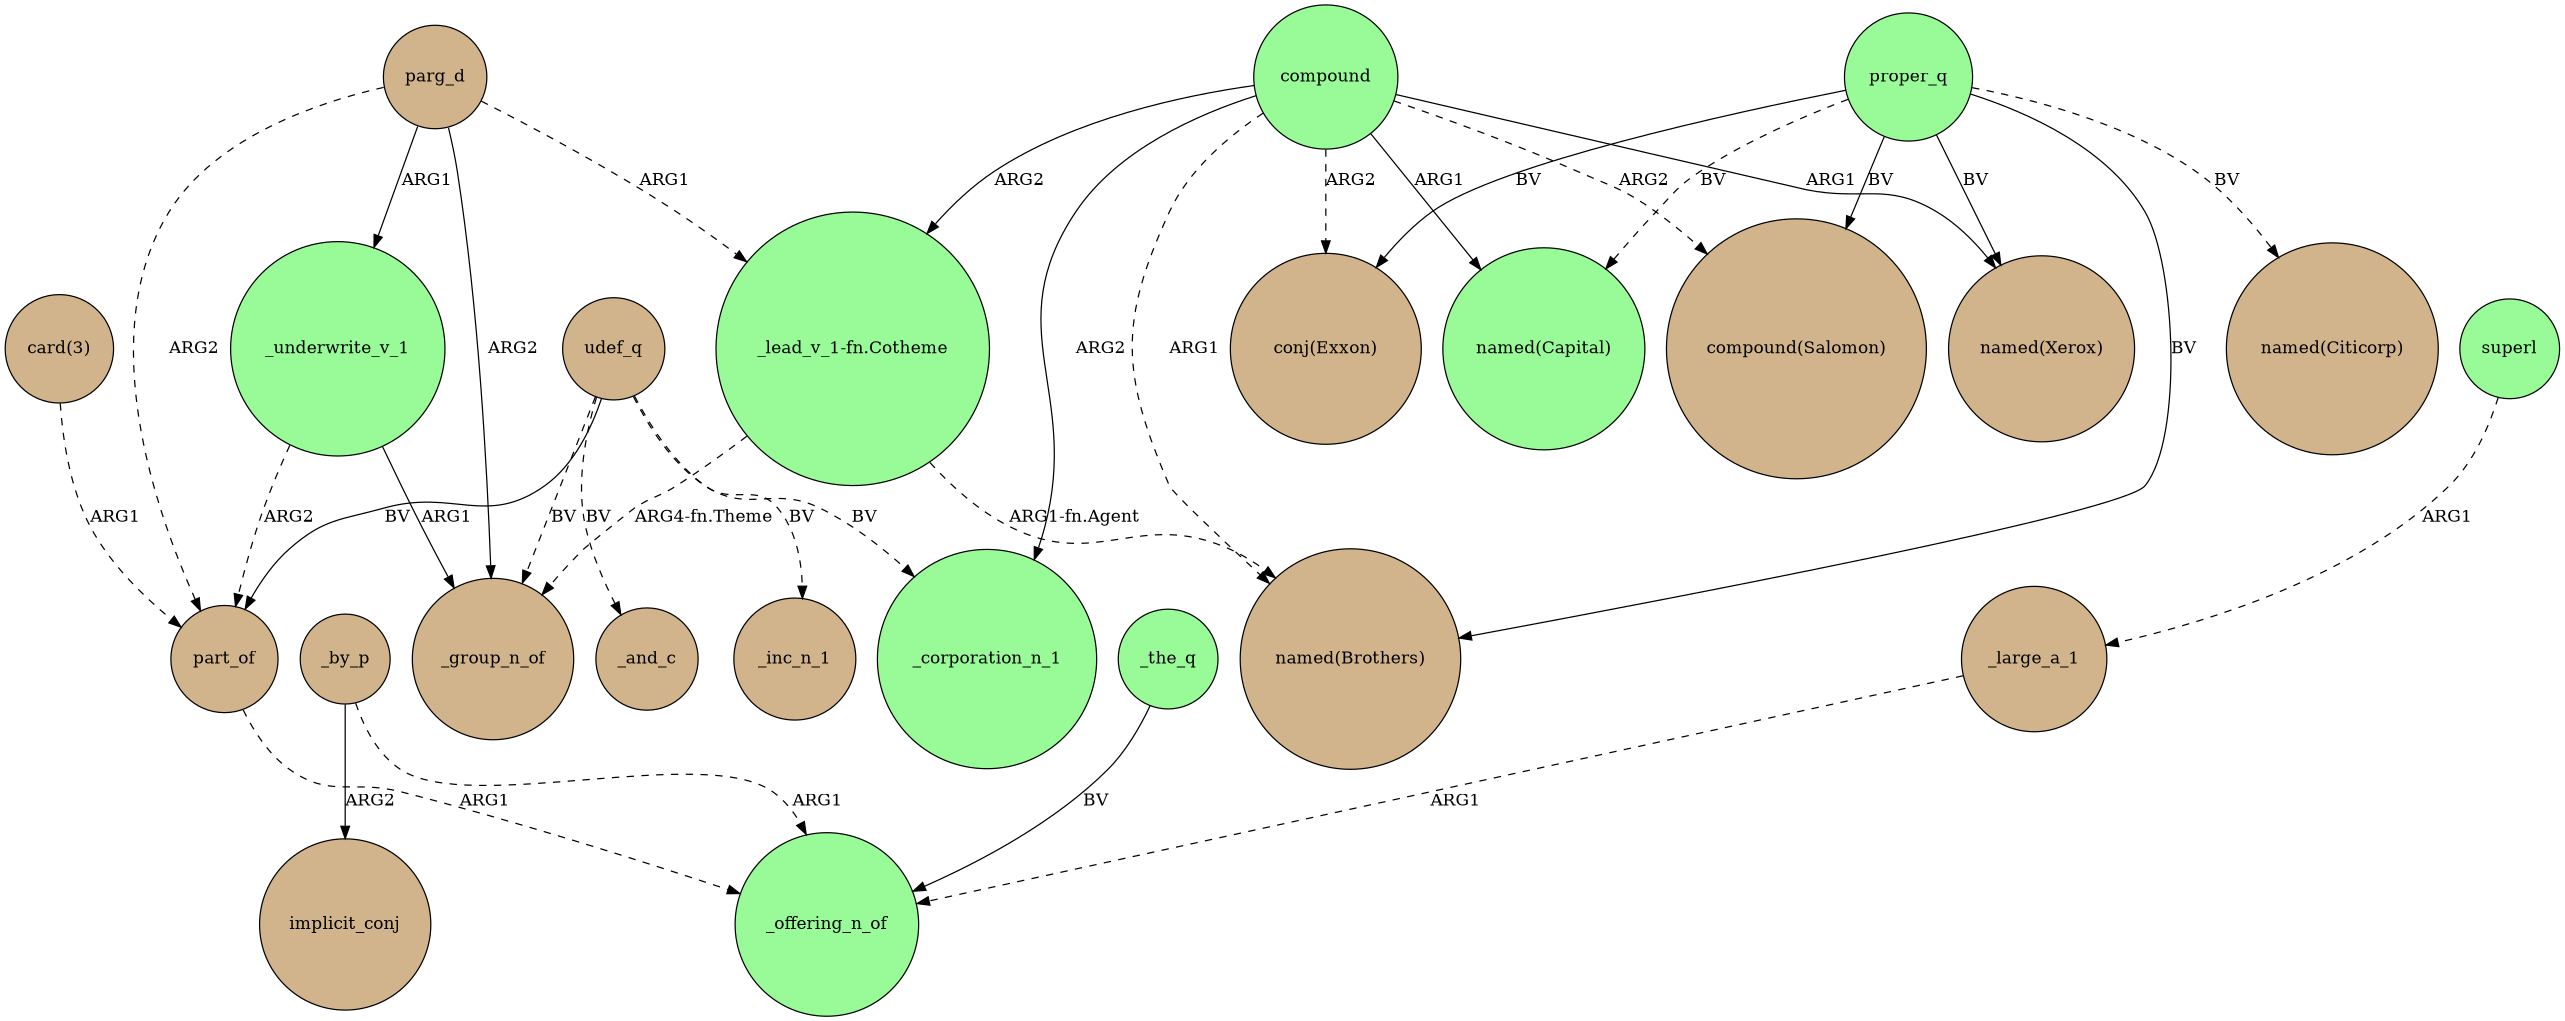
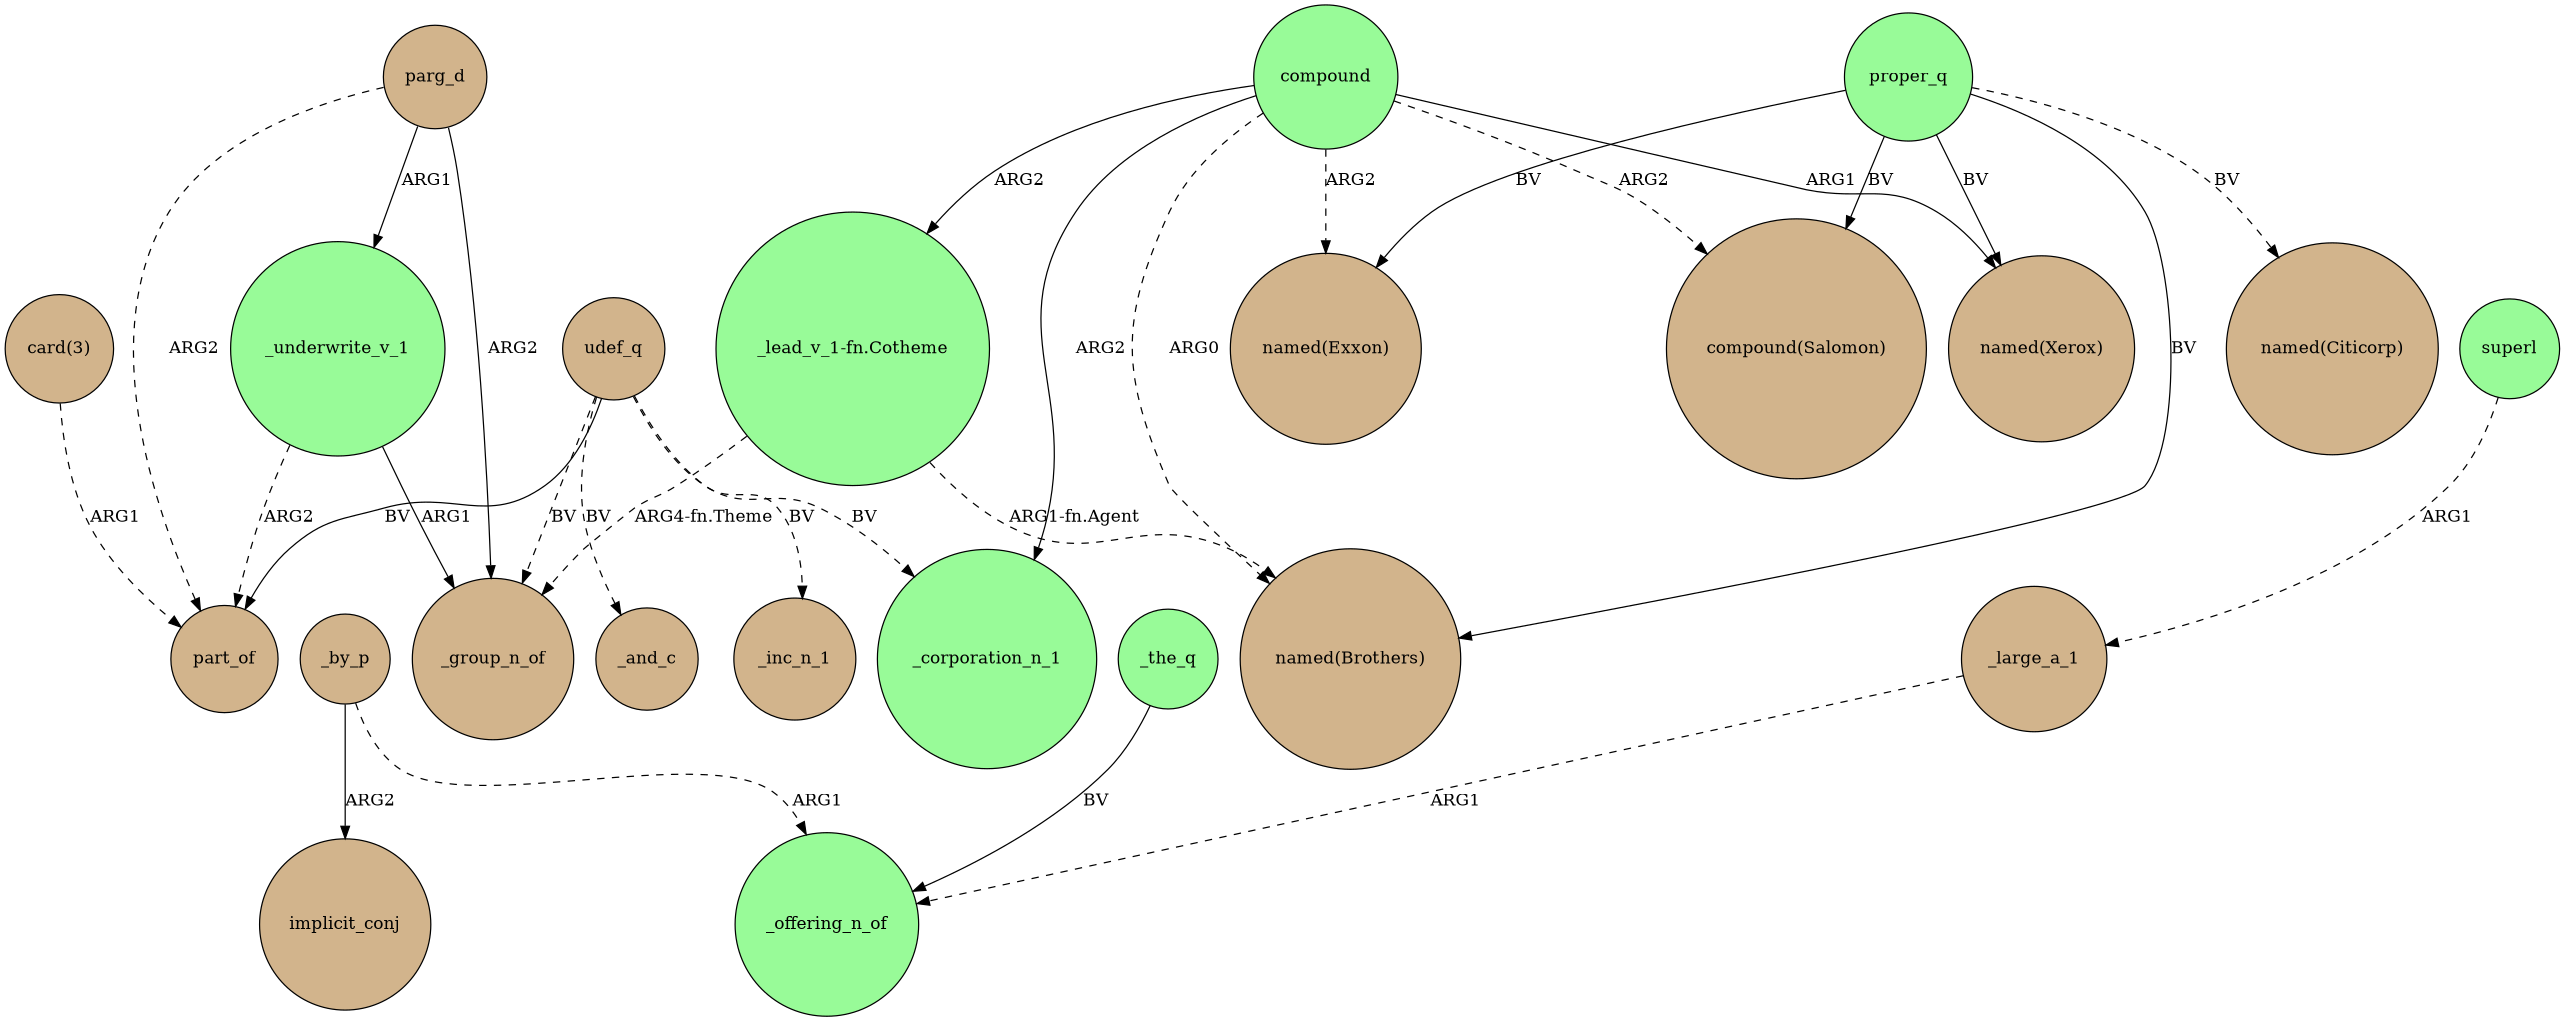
edge "parg_d" -> "_lead_v_1-fn.Cotheme": removed, label "ARG1"
edge "compound" -> "named(Brothers)": label "ARG1" -> "ARG0"
node "conj(Exxon)": label "conj(Exxon)" -> "named(Exxon)"
node "named(Capital)": removed
edge "part_of" -> "_offering_n_of": removed, label "ARG1"
